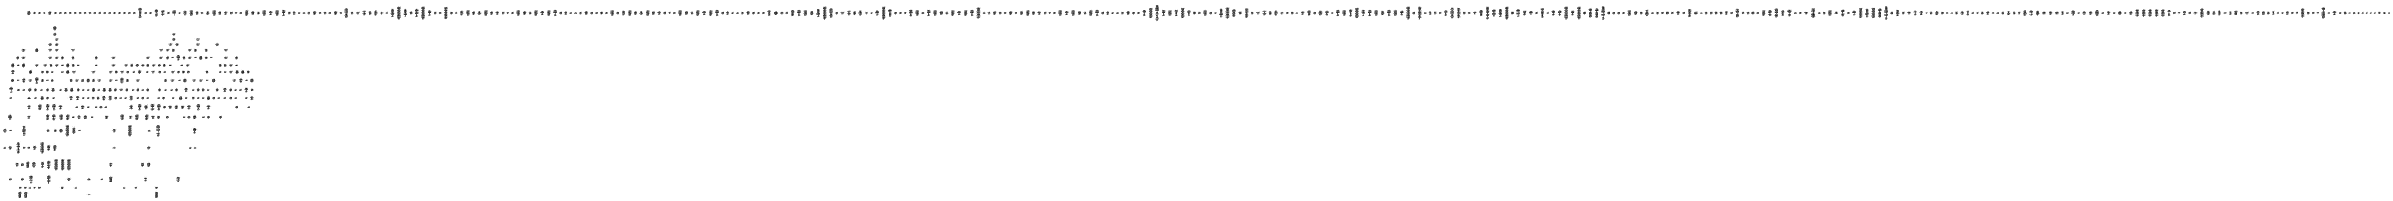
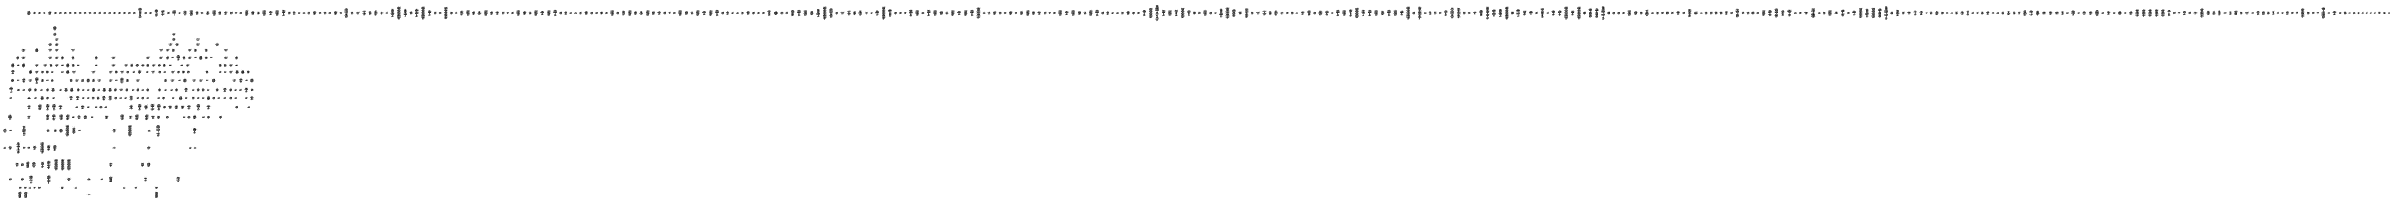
node "# 0x272 PUSHX LogicData EQ PUSHX Data JUMPI": added
